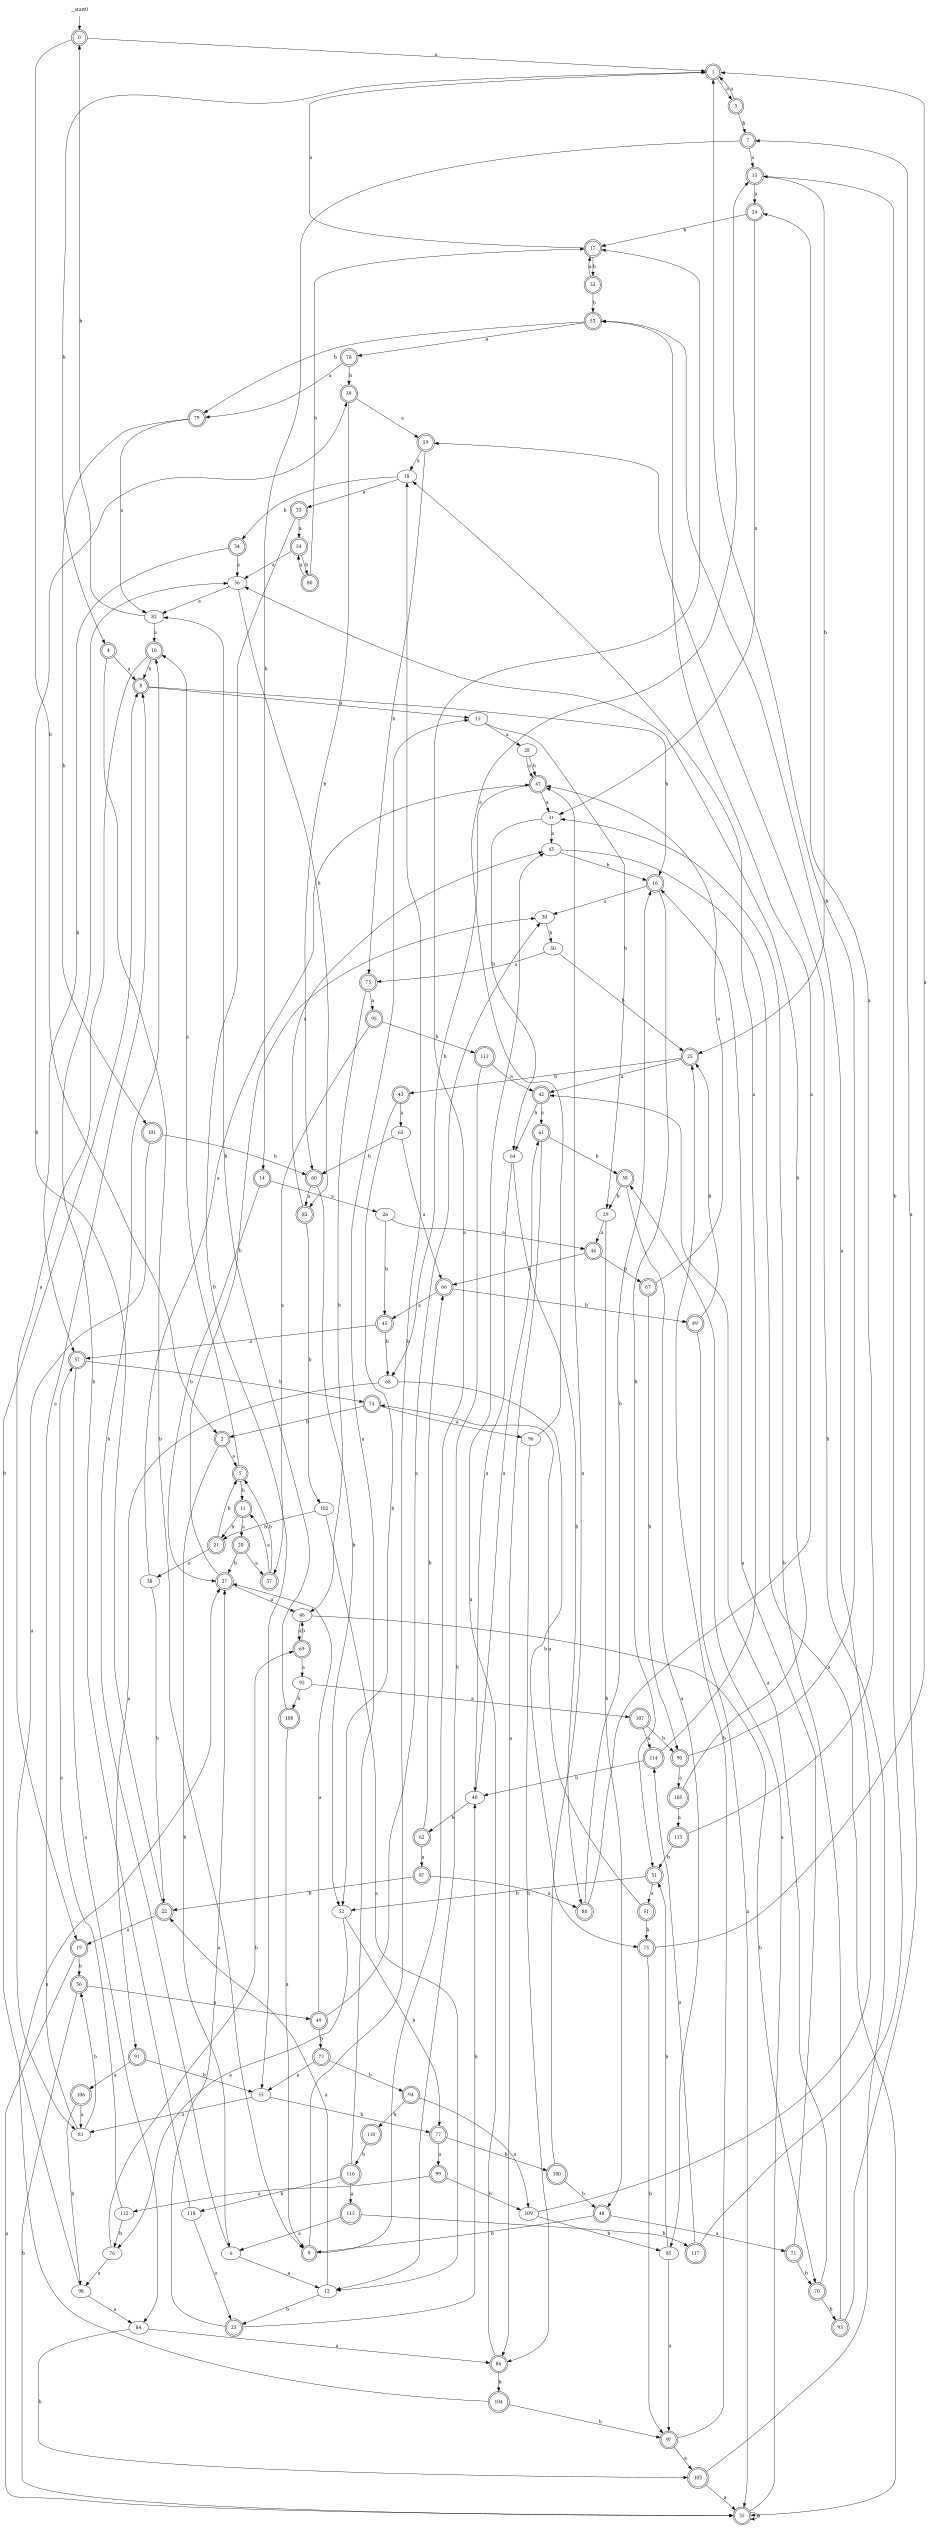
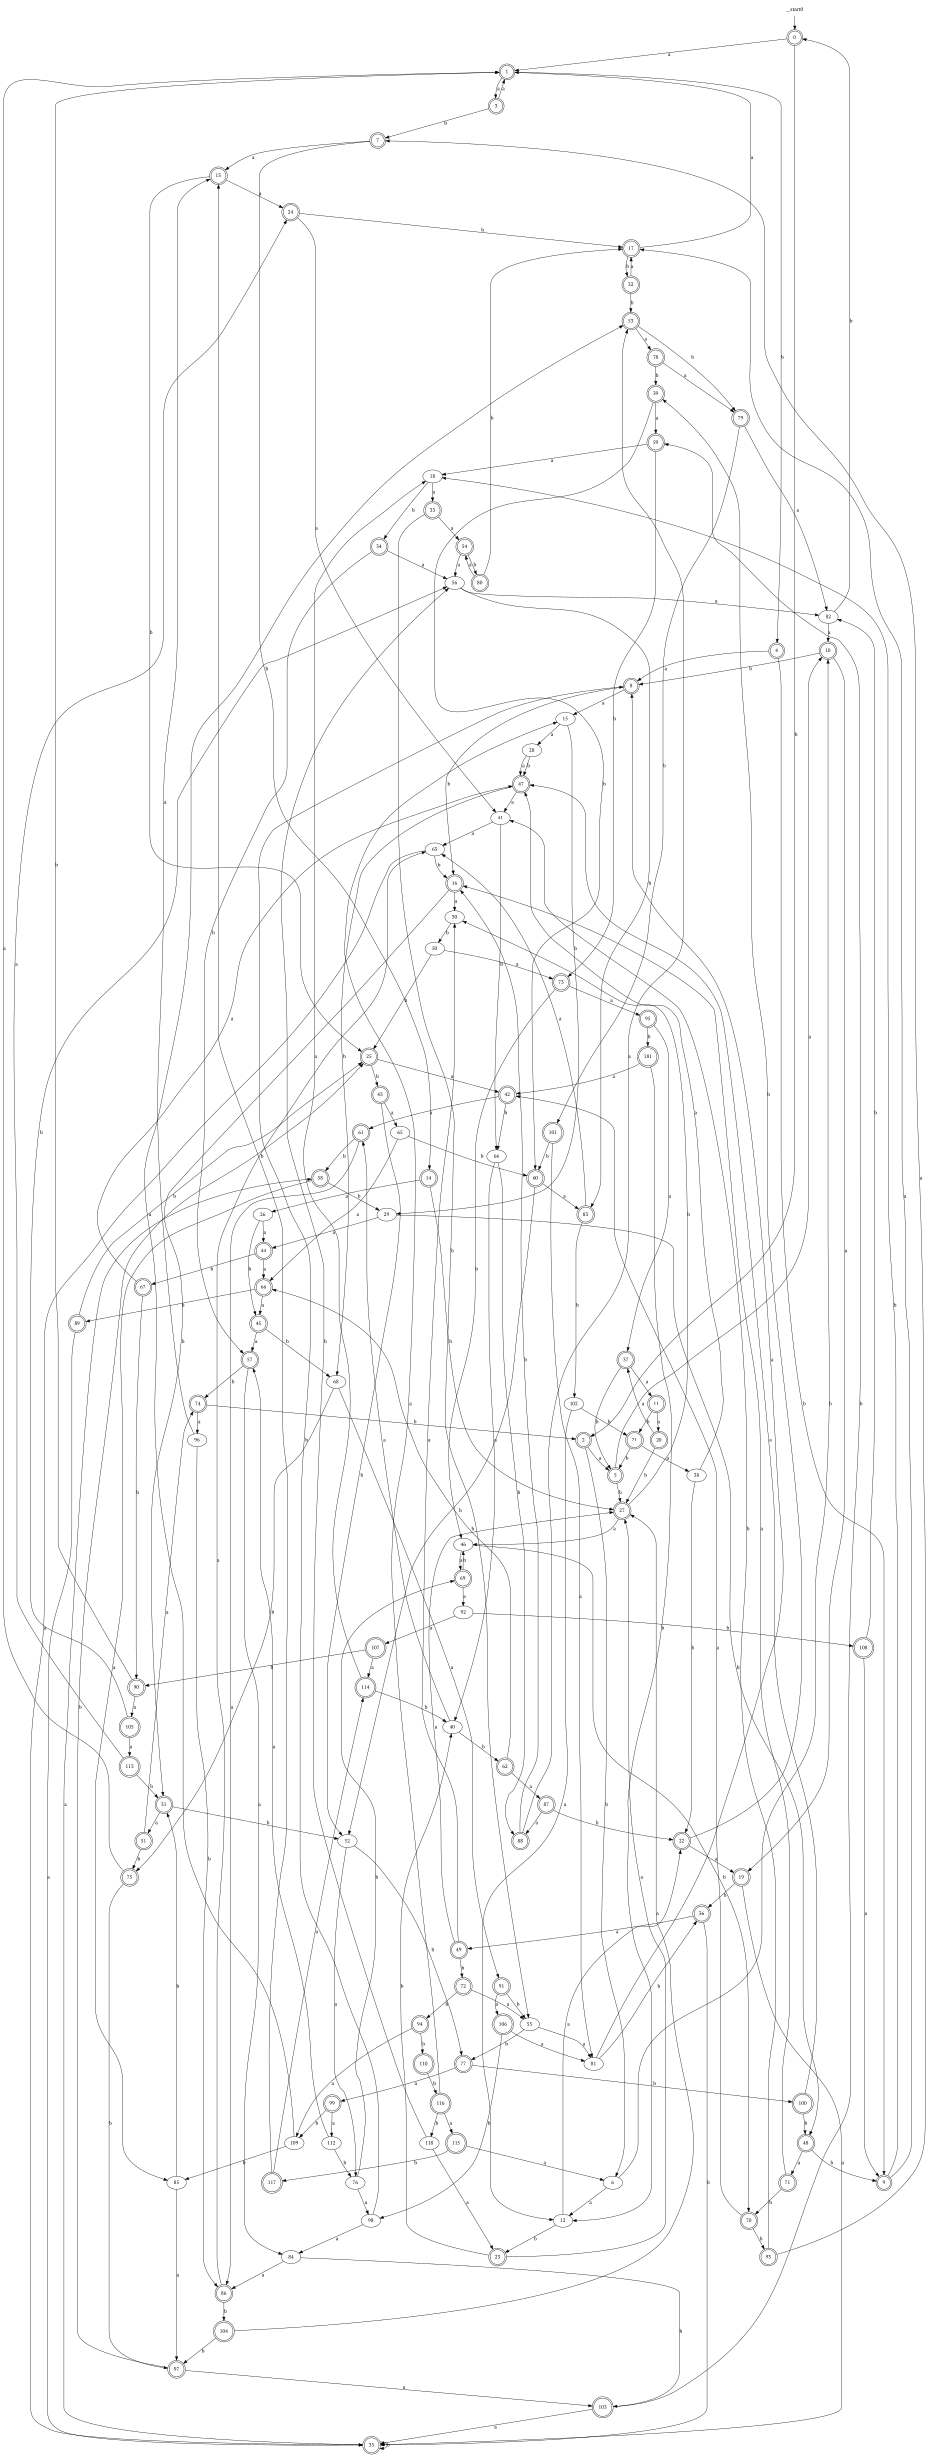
node "111": label "111" -> "181"
edge "5" -> "11": now "5" -> "27"
